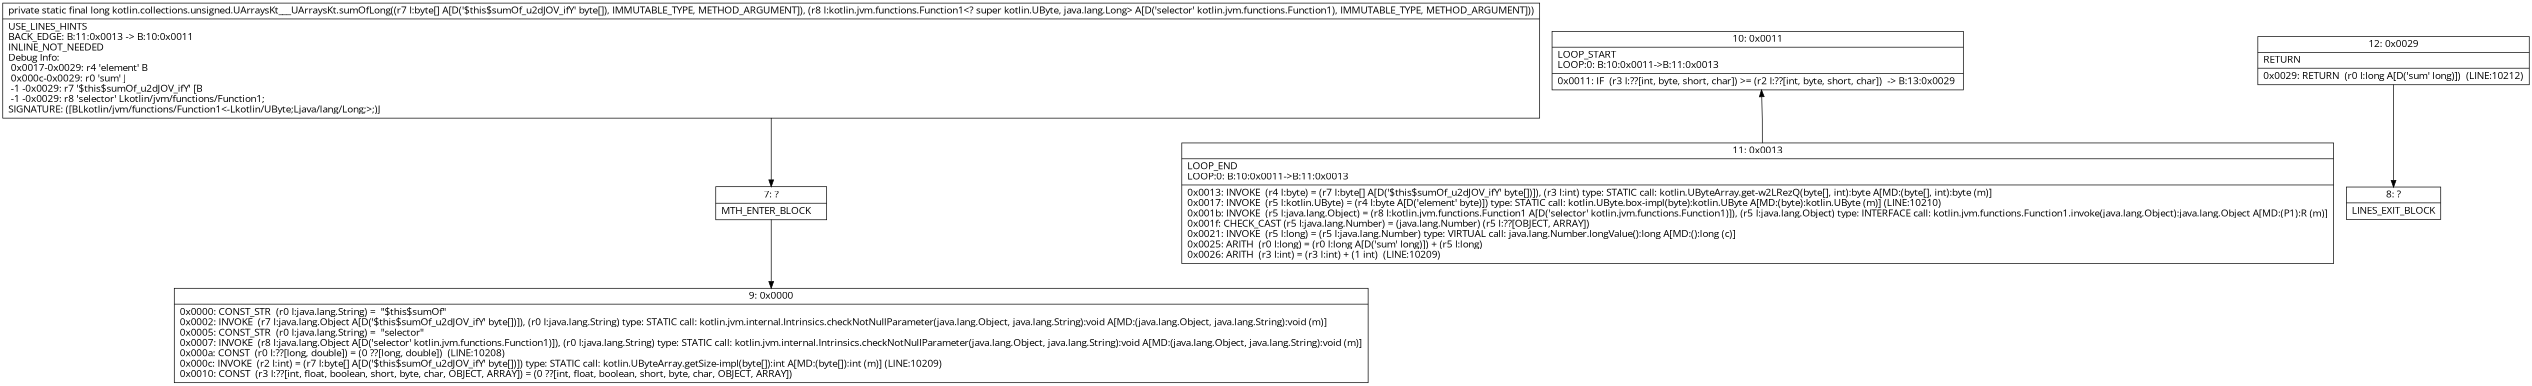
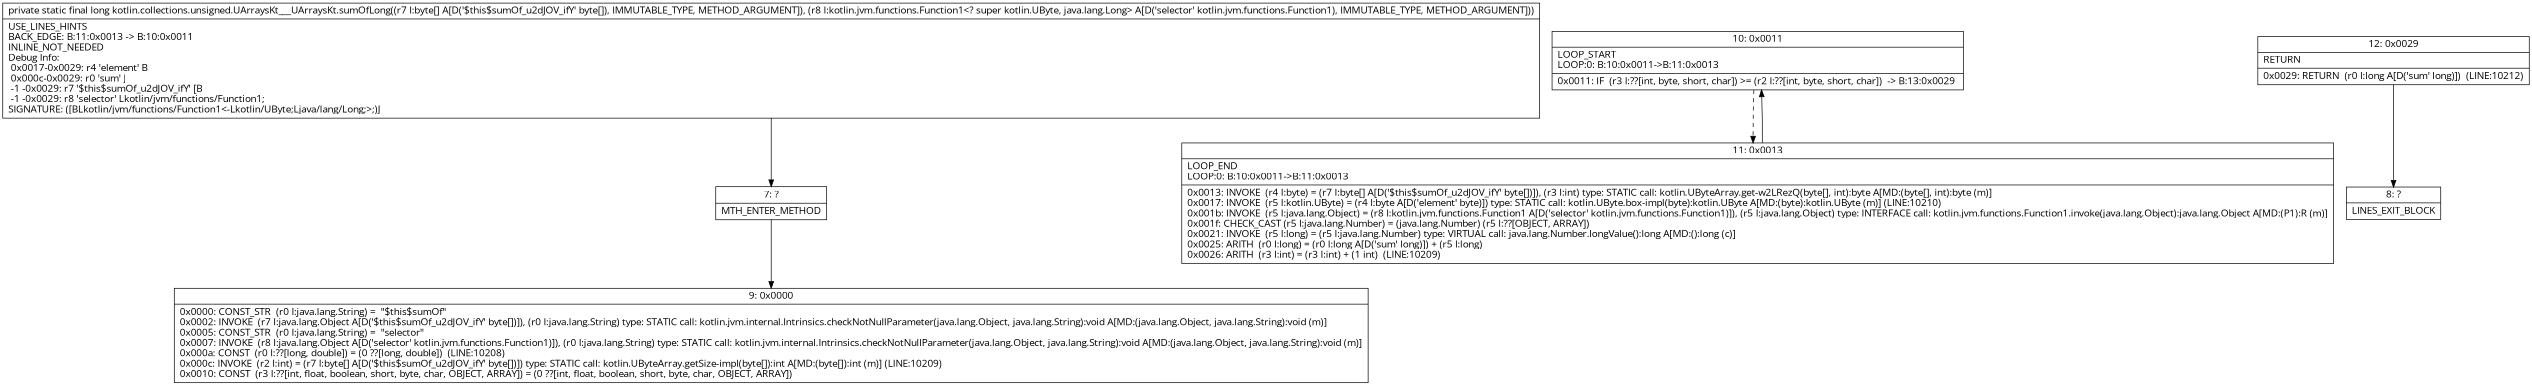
edge "10: 0x0011" -> "11: 0x0013": added
node "7: ?": text "MTH_ENTER_BLOCK" -> "MTH_ENTER_METHOD"
